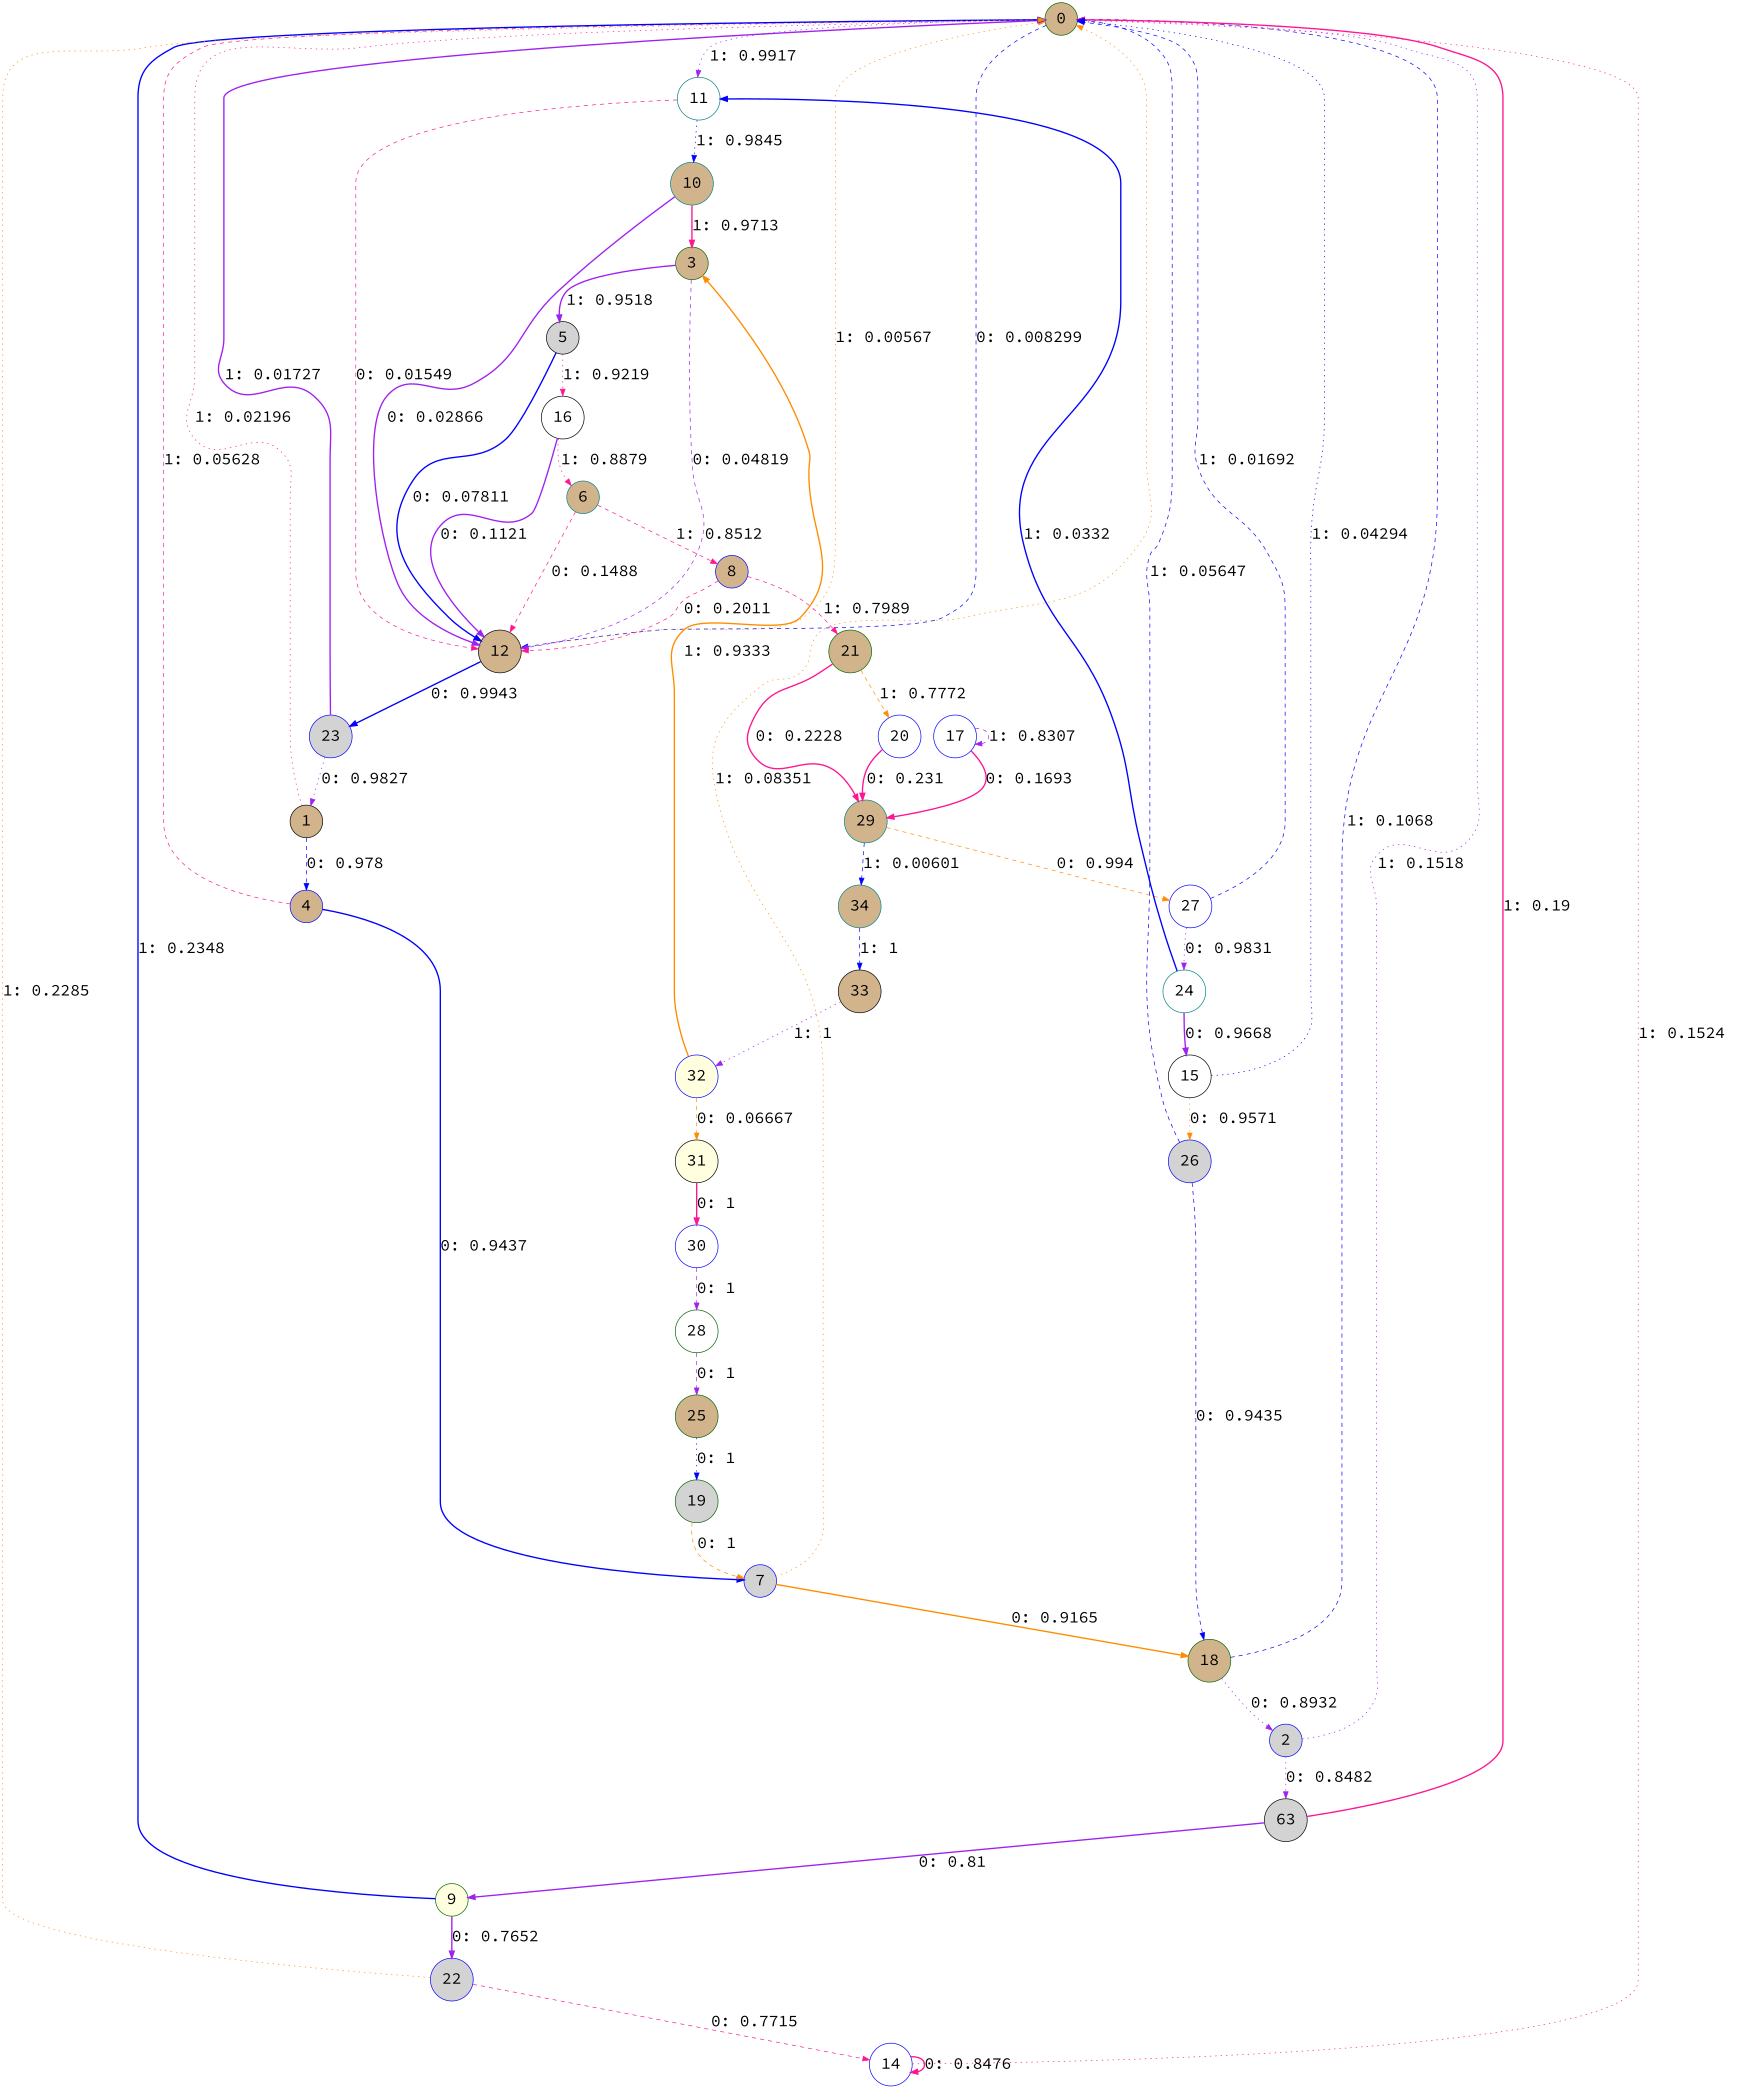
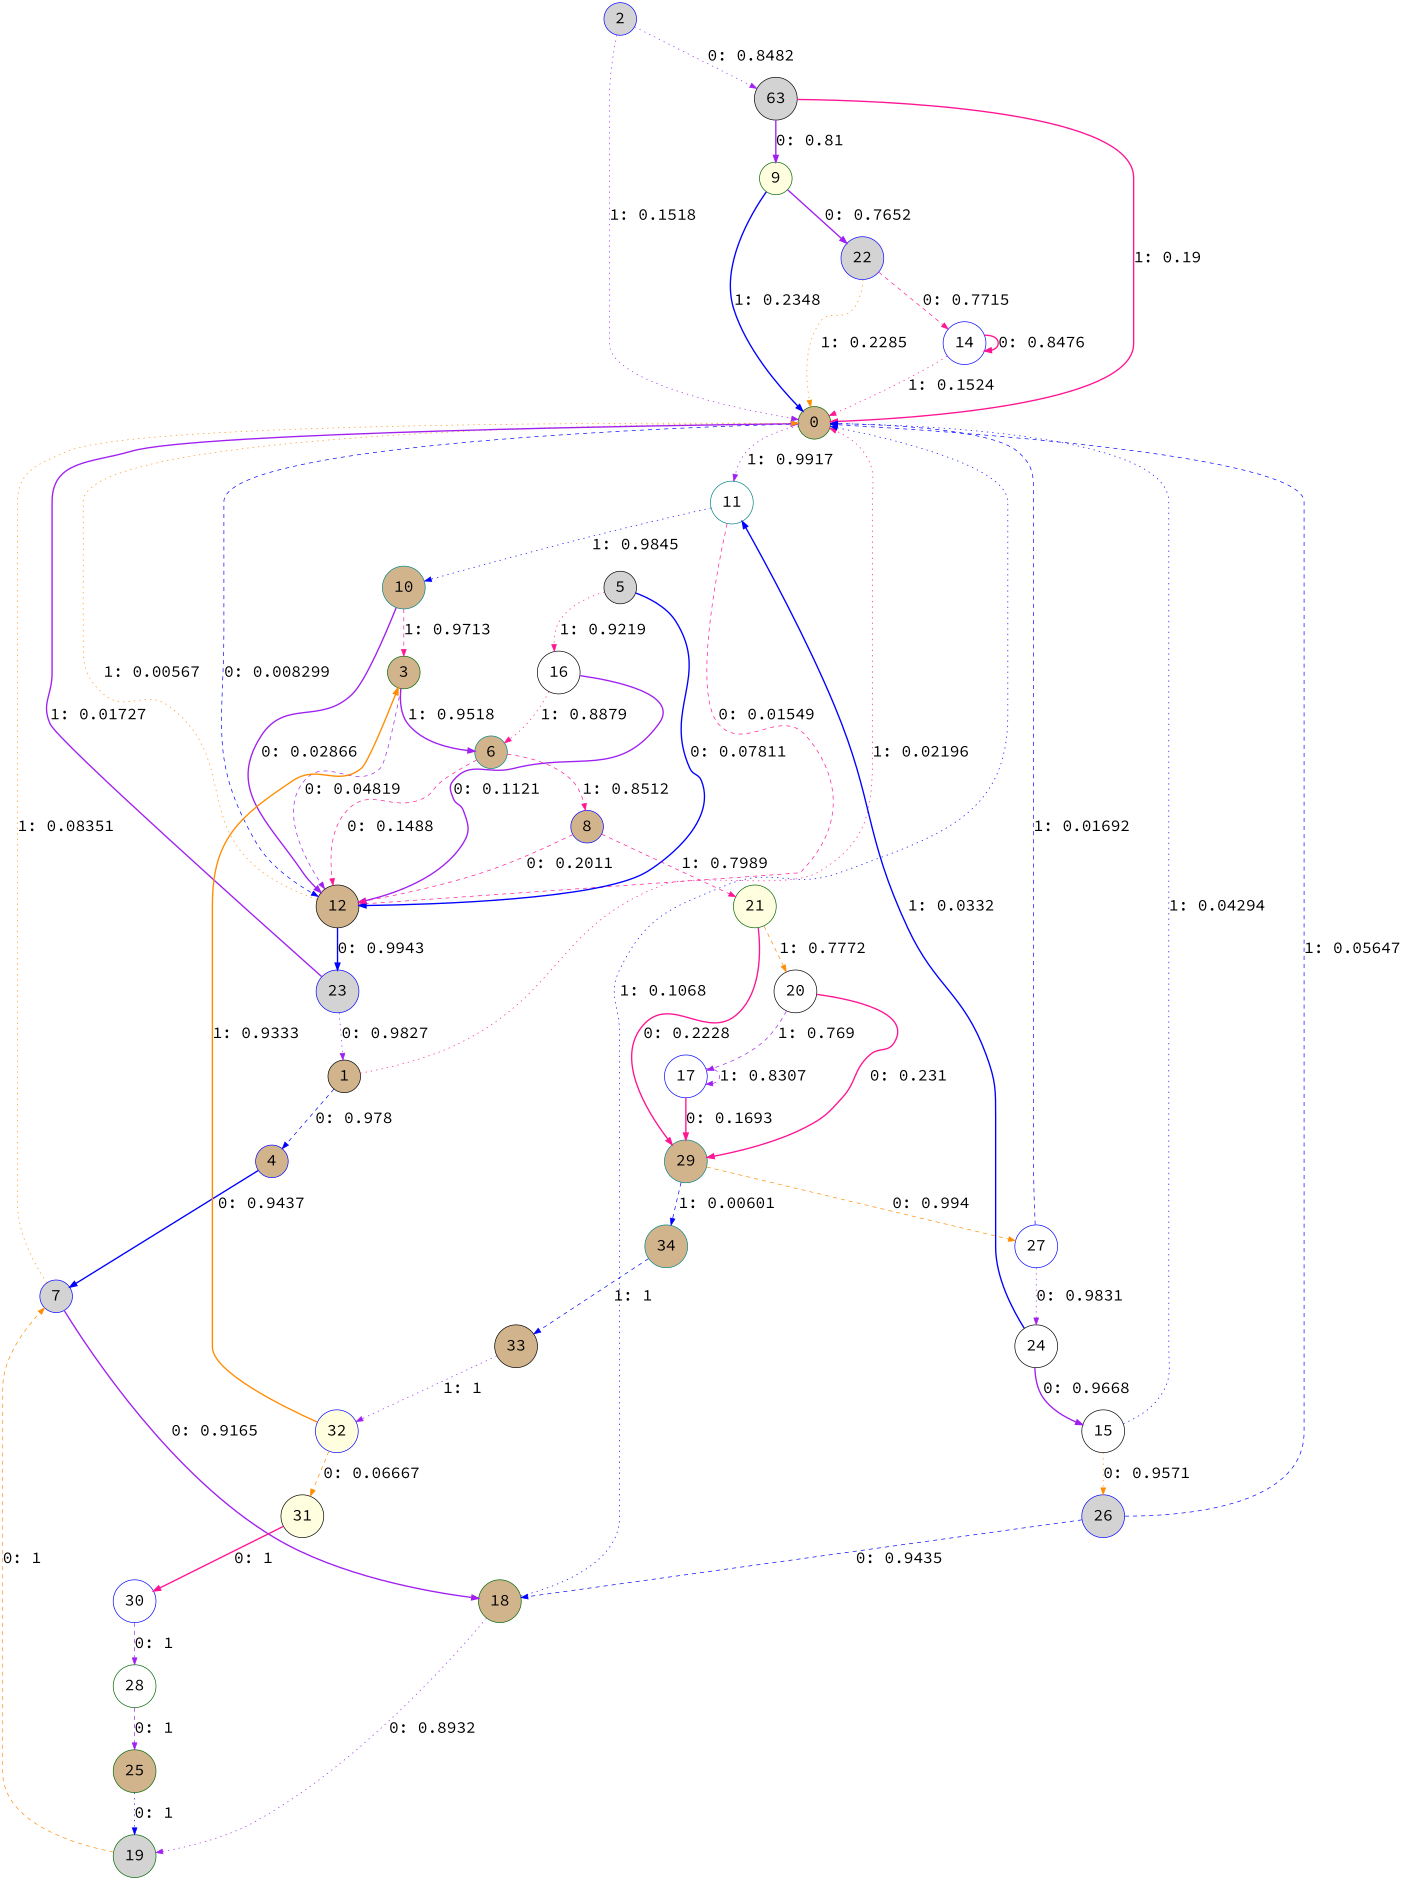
edge "4" -> "0": removed, label "1: 0.05628"
edge "10" -> "3": style bold -> dashed
edge "3" -> "5": now "3" -> "6"
node "21": fillcolor tan -> lightyellow
edge "18" -> "0": style dashed -> dotted
node "20": color blue -> black
node "24": color teal -> black
edge "20" -> "17": added, label "1: 0.769"
edge "7" -> "18": color darkorange -> purple
edge "18" -> "2": now "18" -> "19"
